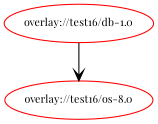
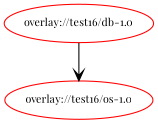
node "overlay://test16/os-8.0": label "overlay://test16/os-8.0" -> "overlay://test16/os-1.0"
